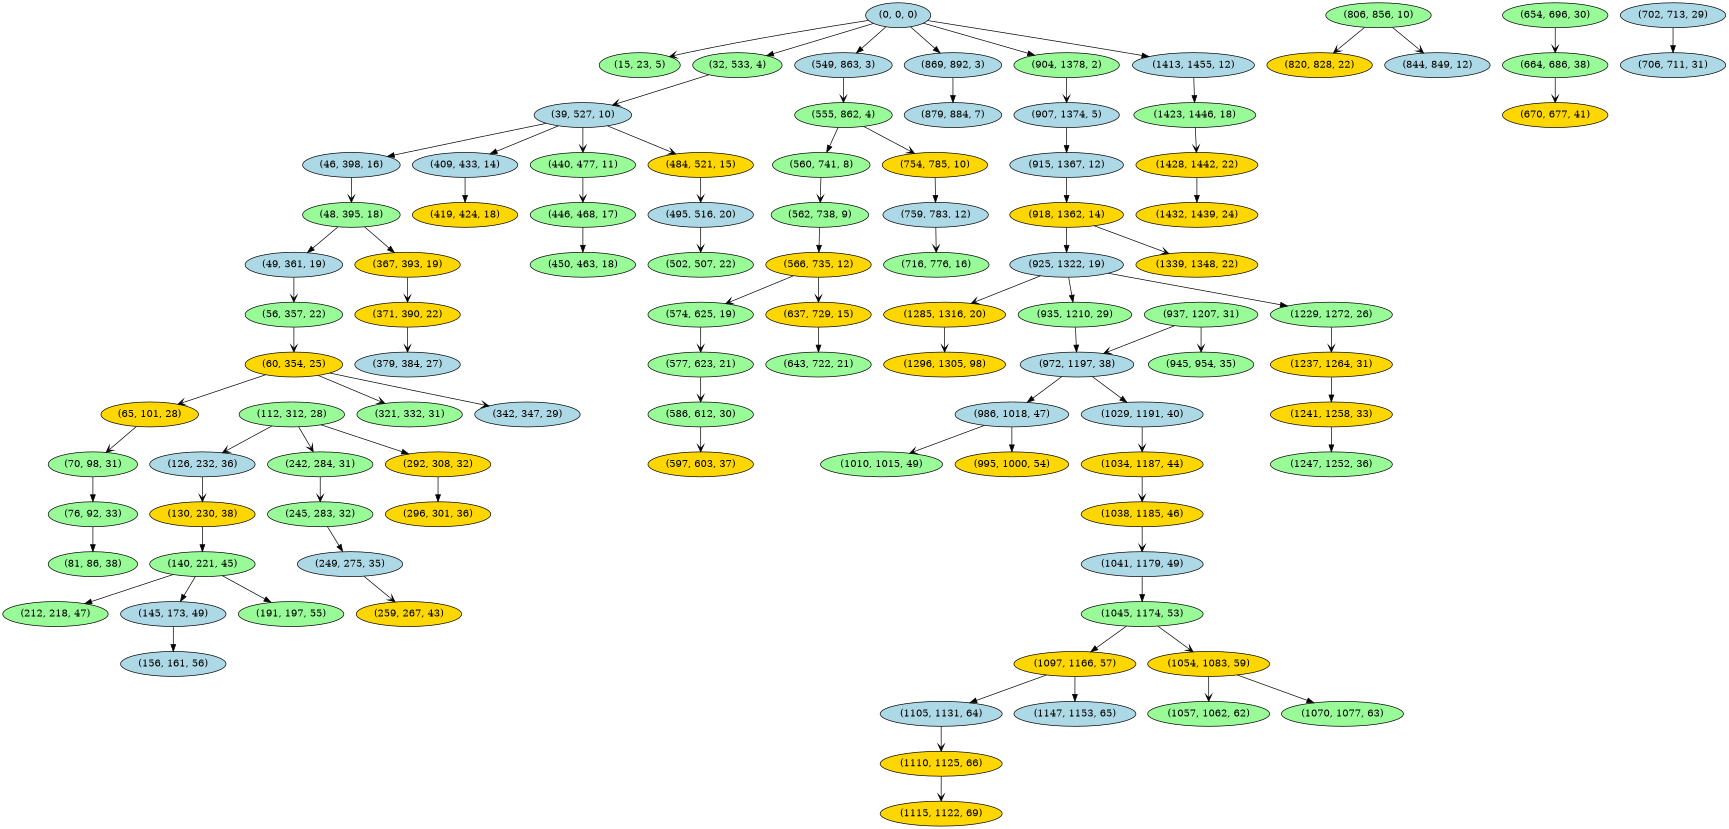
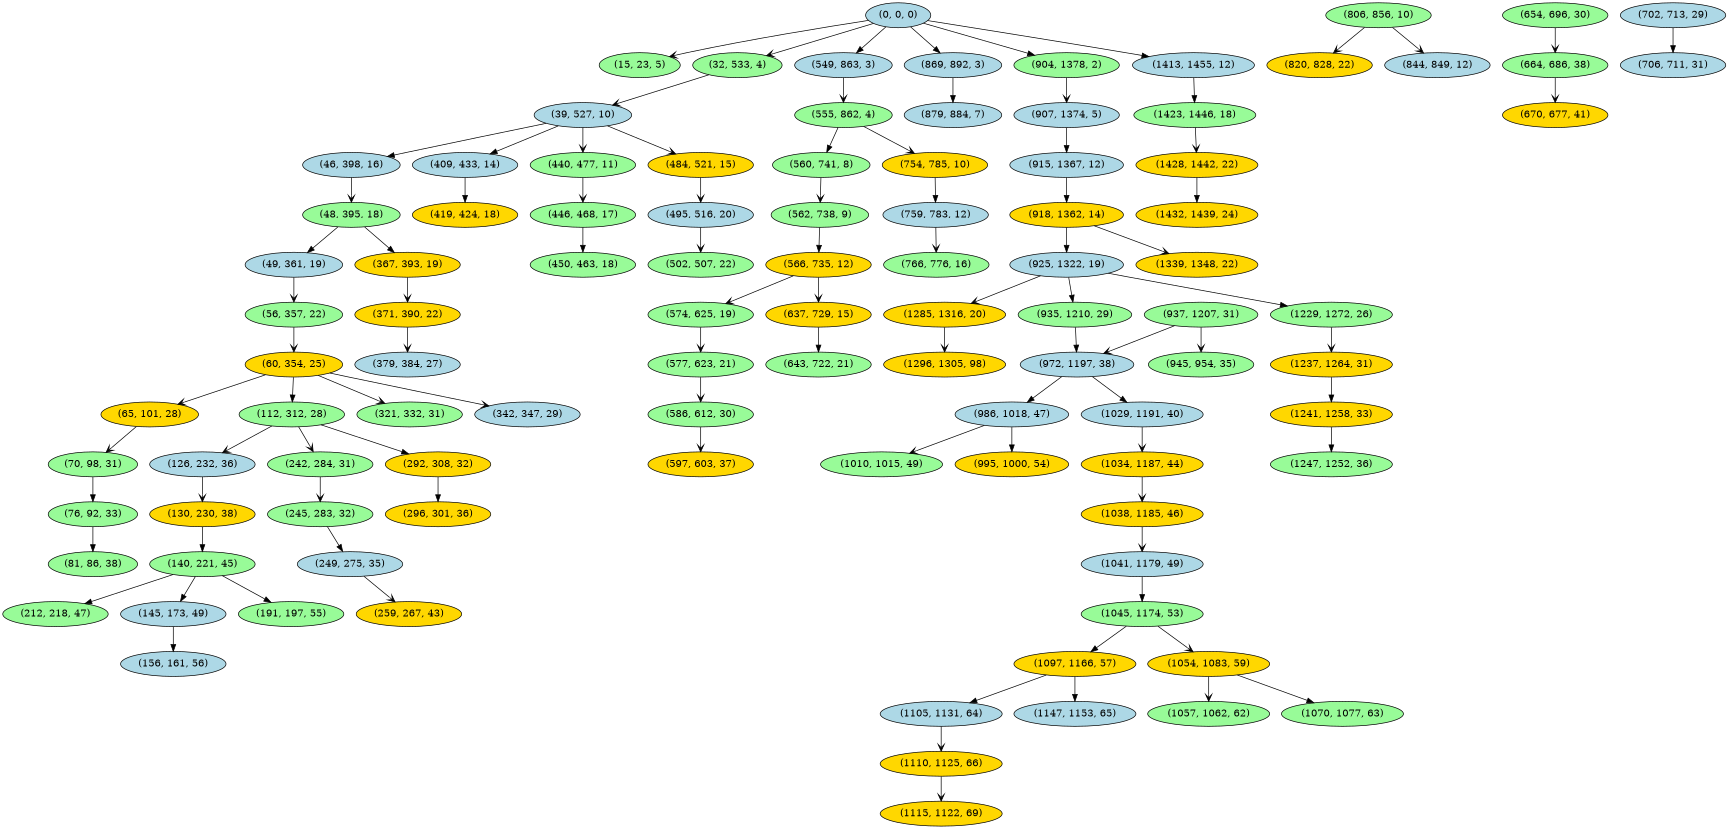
edge "(0, 0, 0)" -> "(32, 533, 4)": arrowhead normal -> vee
node "(716, 776, 16)": label "(716, 776, 16)" -> "(766, 776, 16)"
edge "(60, 354, 25)" -> "(112, 312, 28)": added
